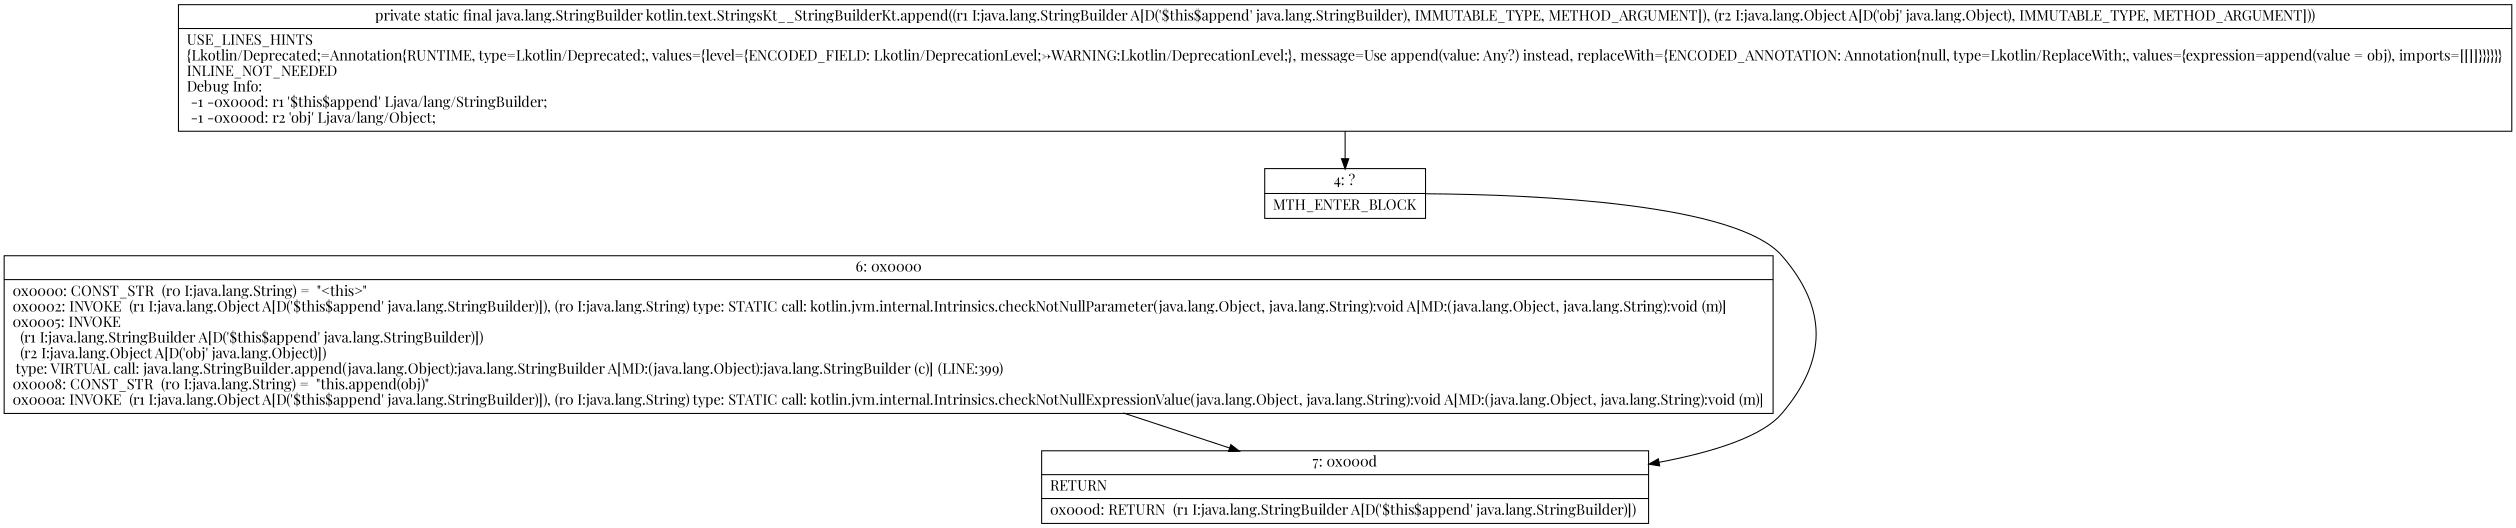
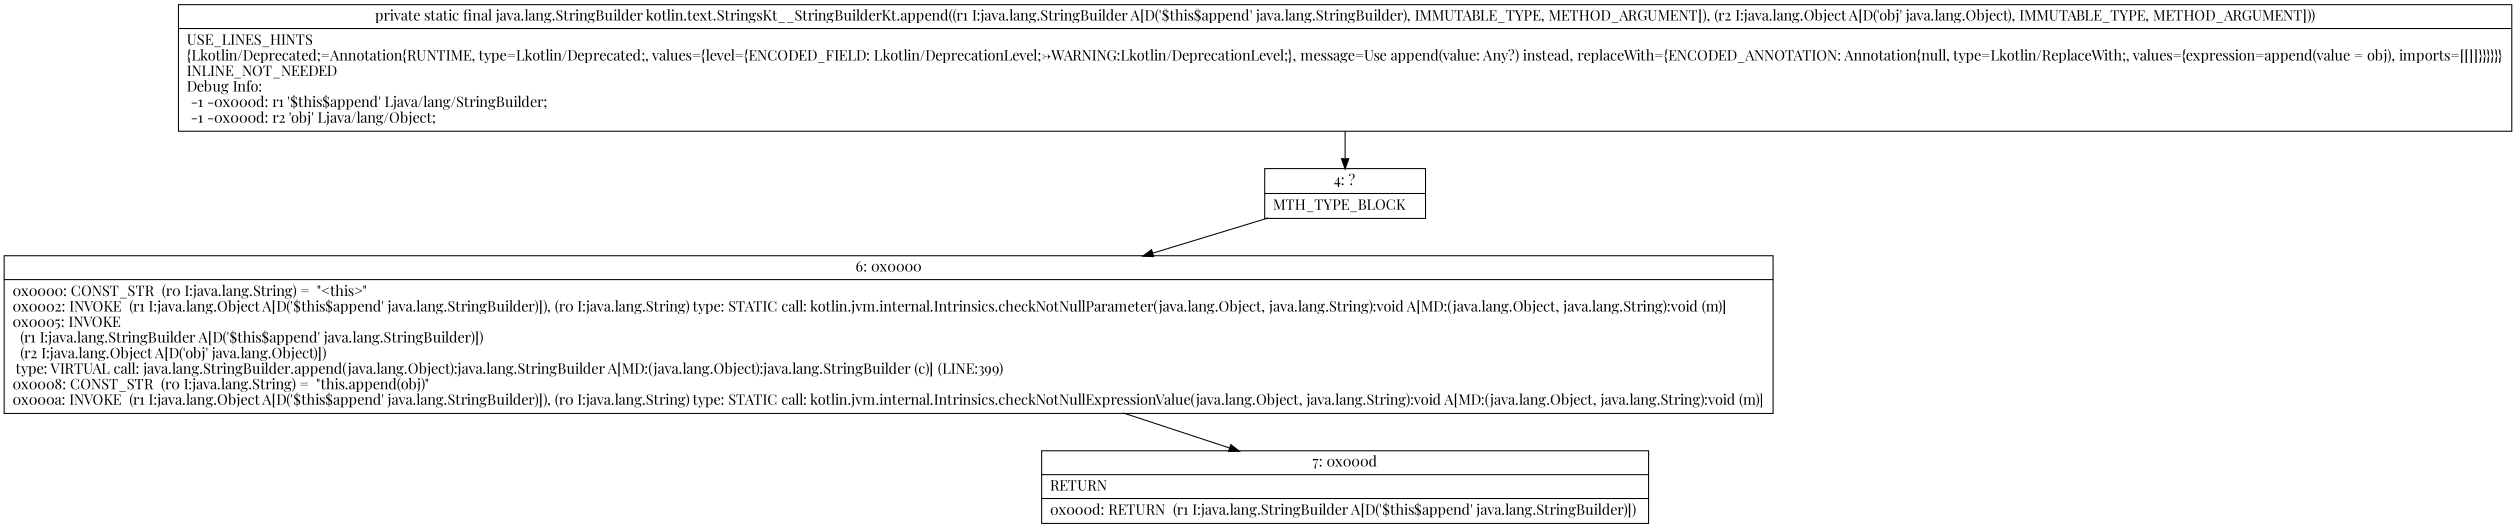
node "4: ?": text "MTH_ENTER_BLOCK" -> "MTH_TYPE_BLOCK"
edge "4: ?" -> "7: 0x000d": now "4: ?" -> "6: 0x0000"
